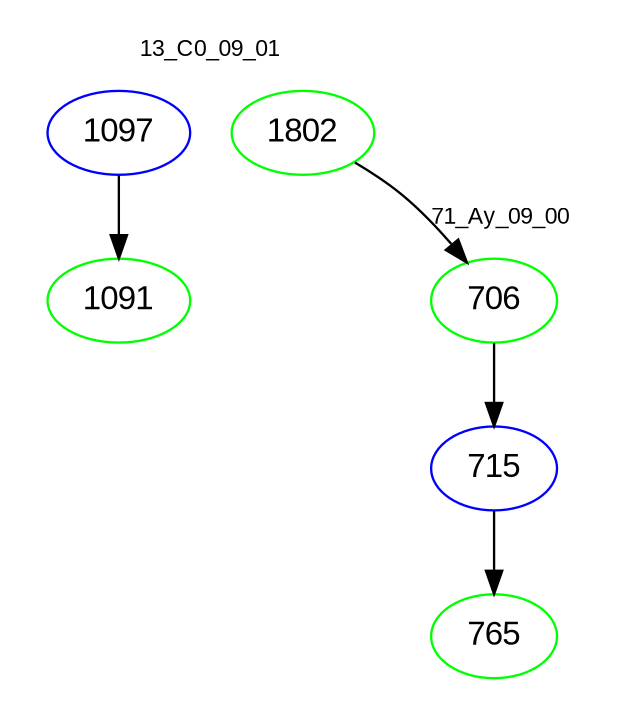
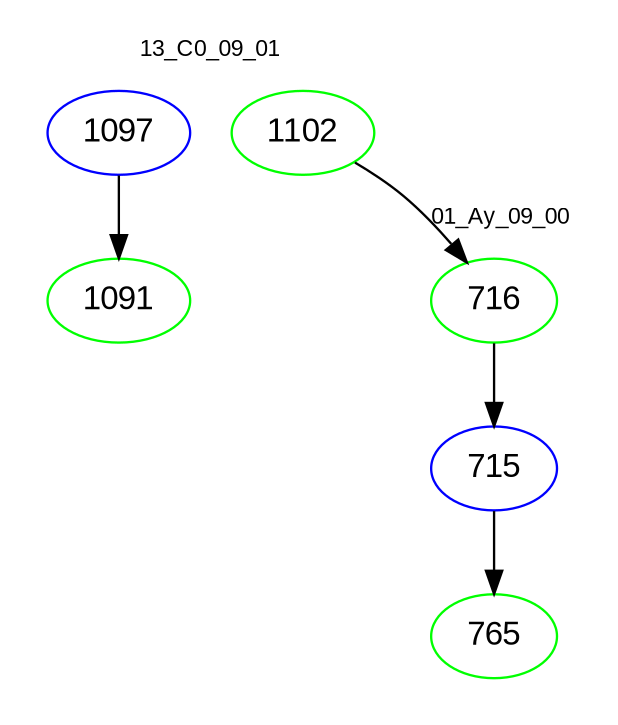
node "1802": label "1802" -> "1102"
cluster "71_Ay_09_00": label "71_Ay_09_00" -> "01_Ay_09_00"
node "706": label "706" -> "716"
